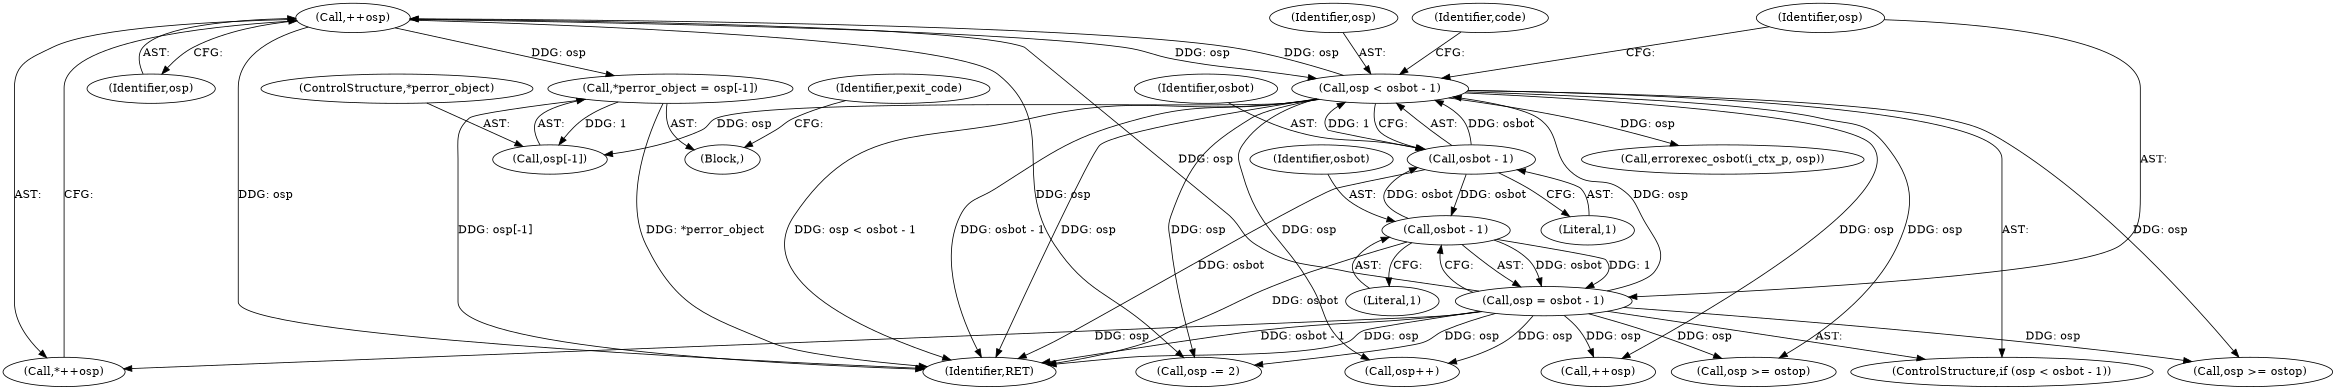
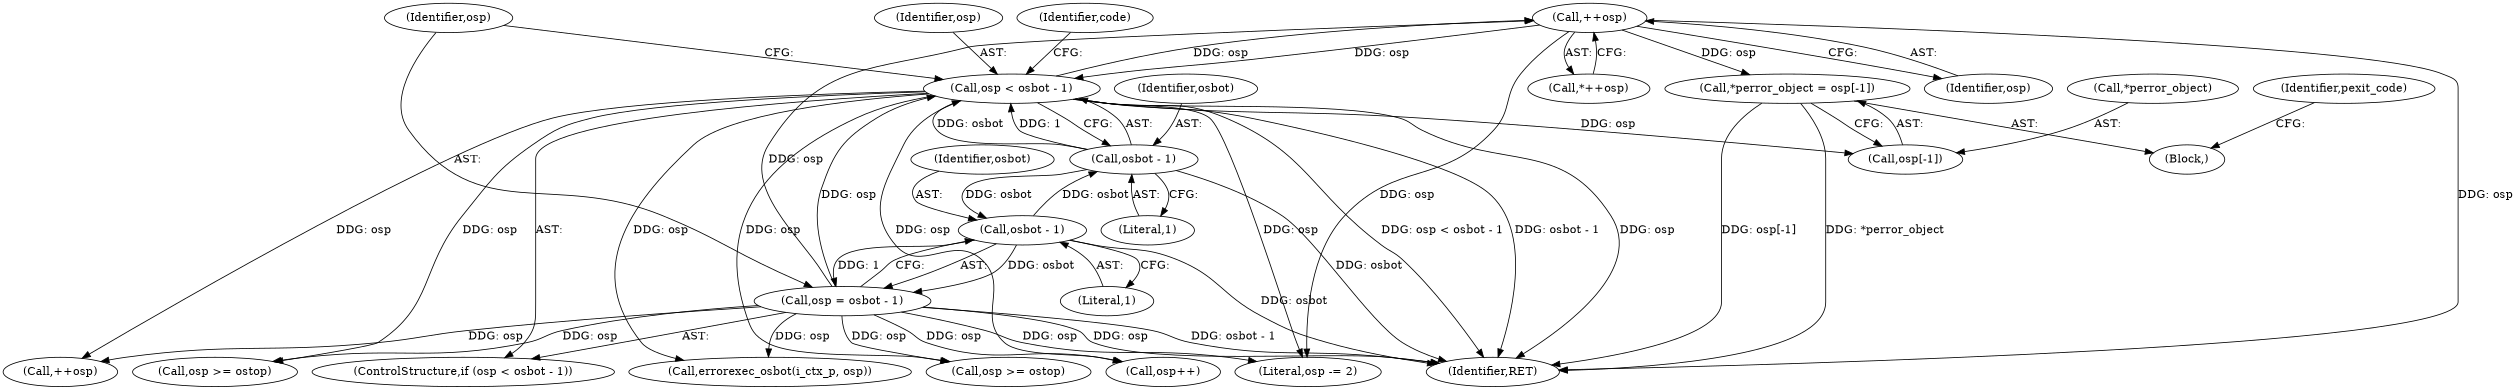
node "(ControlStructure,*perror_object)": label "(ControlStructure,*perror_object)" -> "(Call,*perror_object)"
edge "(Call,*perror_object = osp[-1])" -> "(Call,osp[-1])": label "DDG: 1" -> "CFG: "
edge "(Call,osp = osbot - 1)" -> "(Call,*++osp)": now "(Call,osp = osbot - 1)" -> "(Call,errorexec_osbot(i_ctx_p, osp))"
node "(Call,osp -= 2)": label "(Call,osp -= 2)" -> "(Literal,osp -= 2)"
